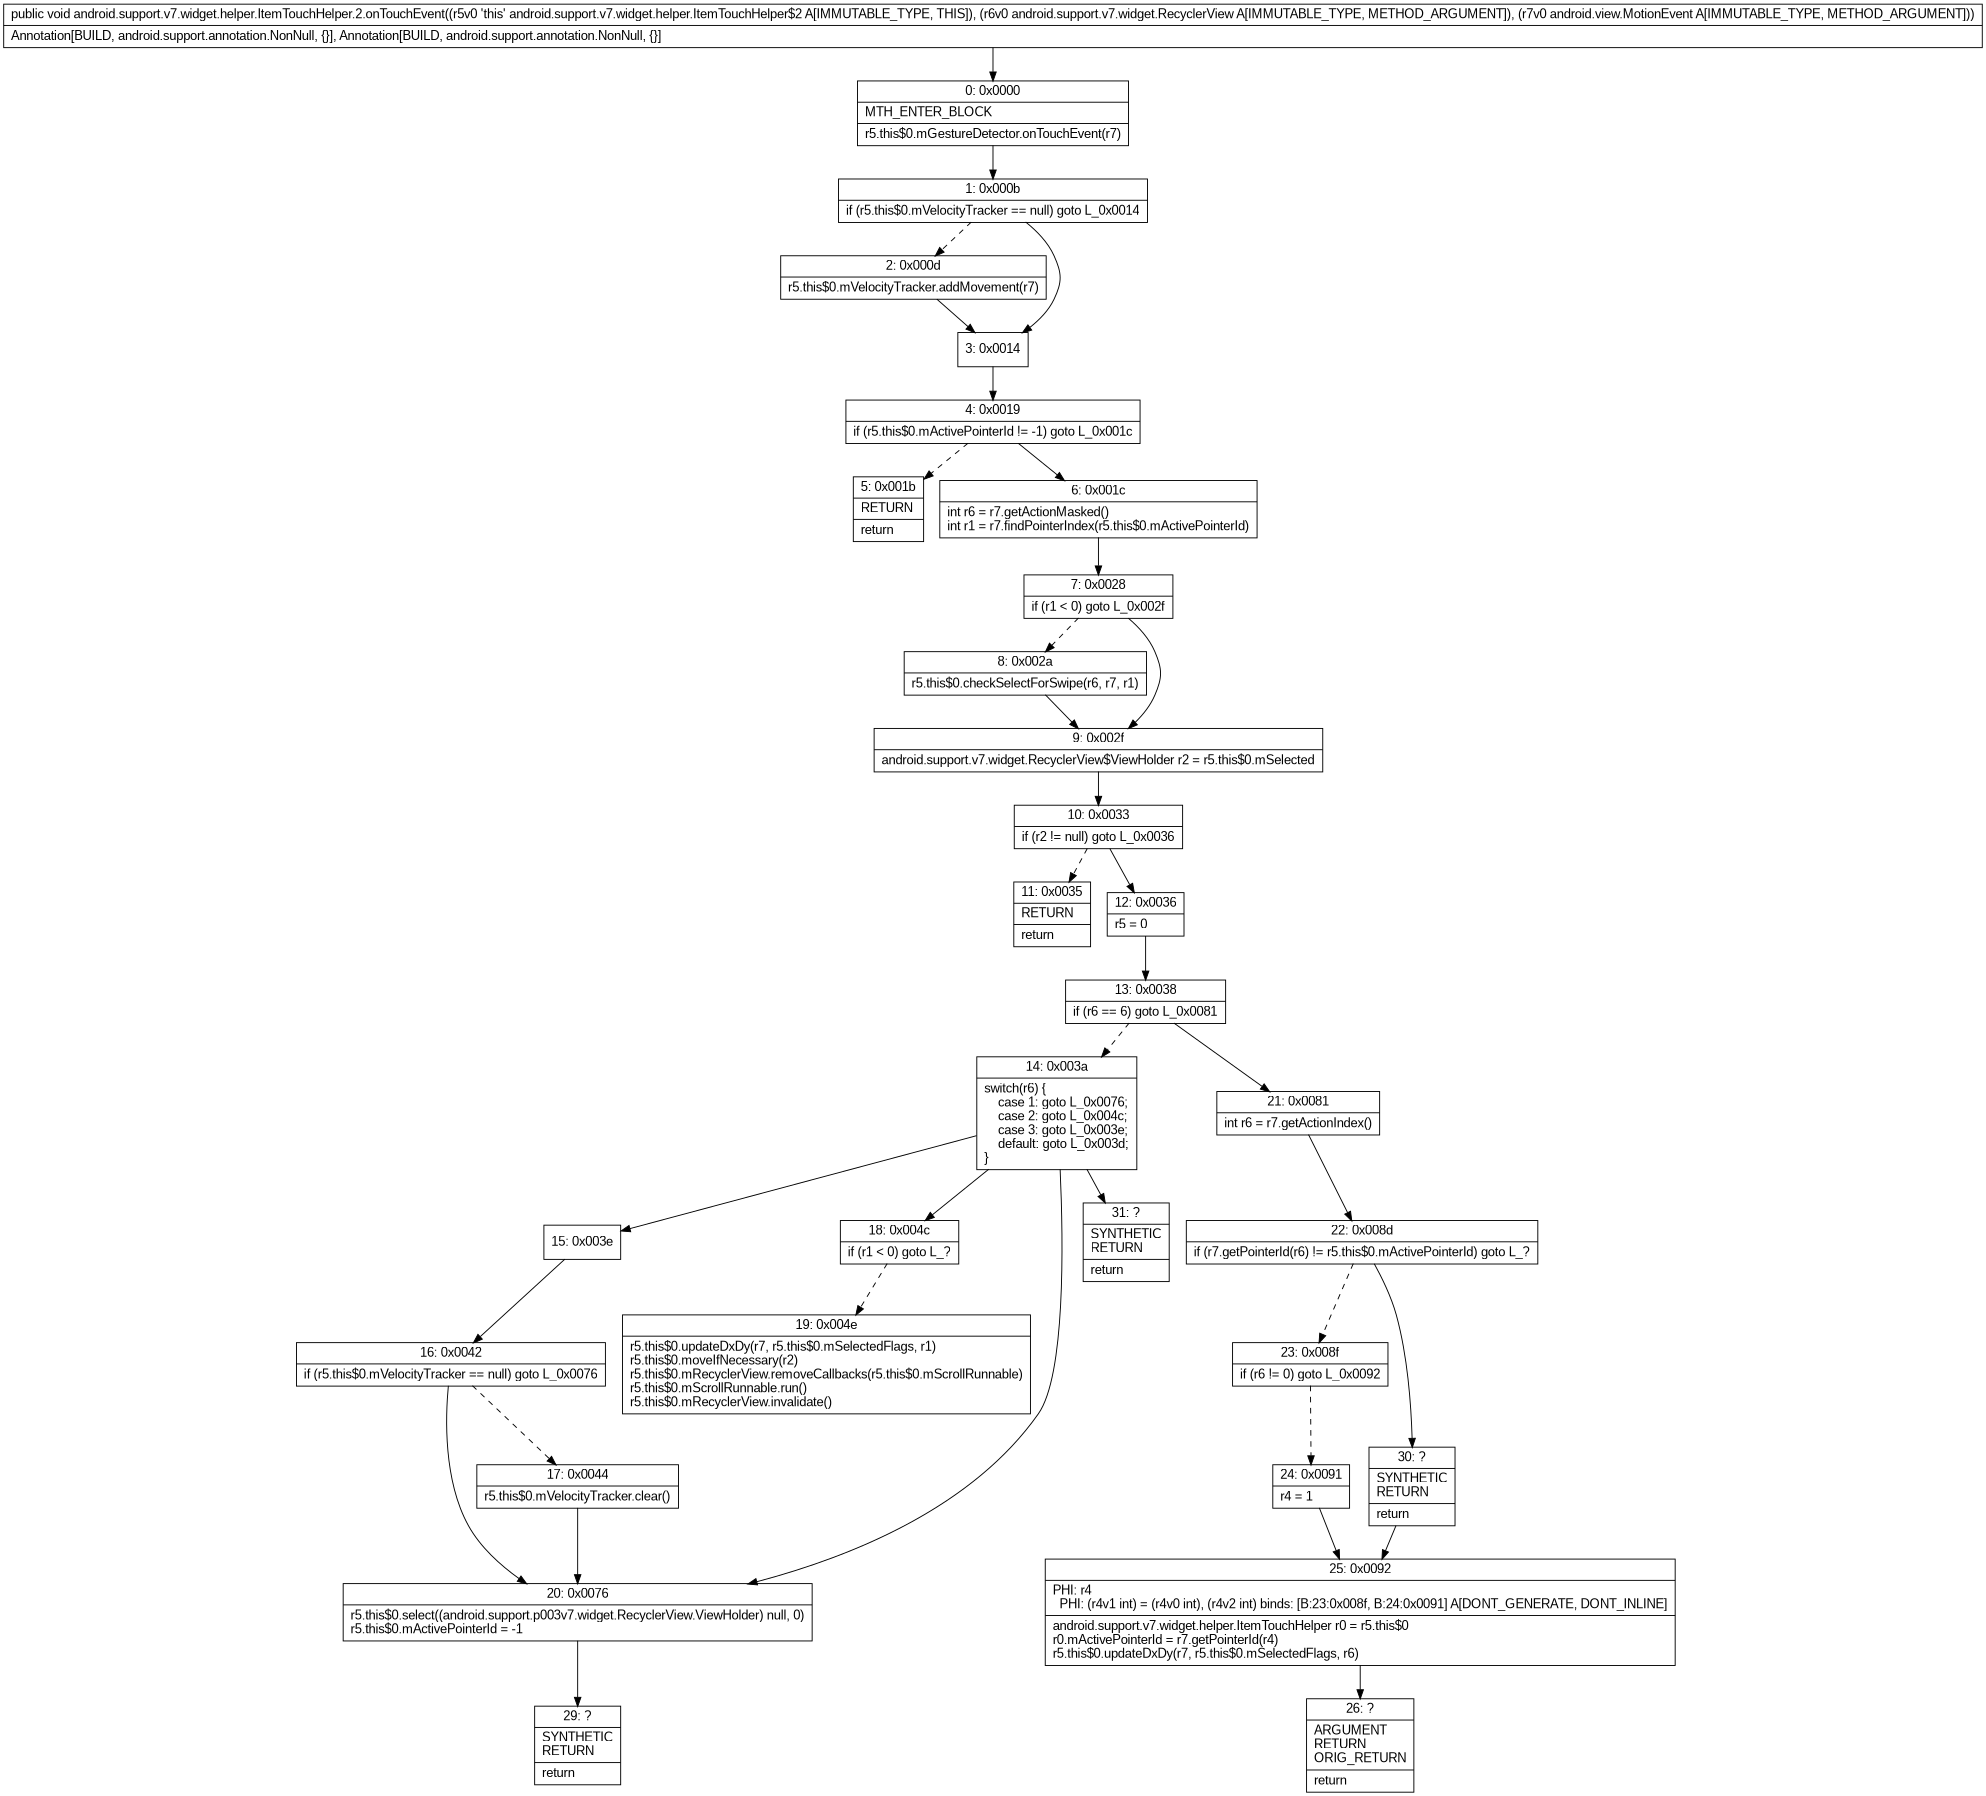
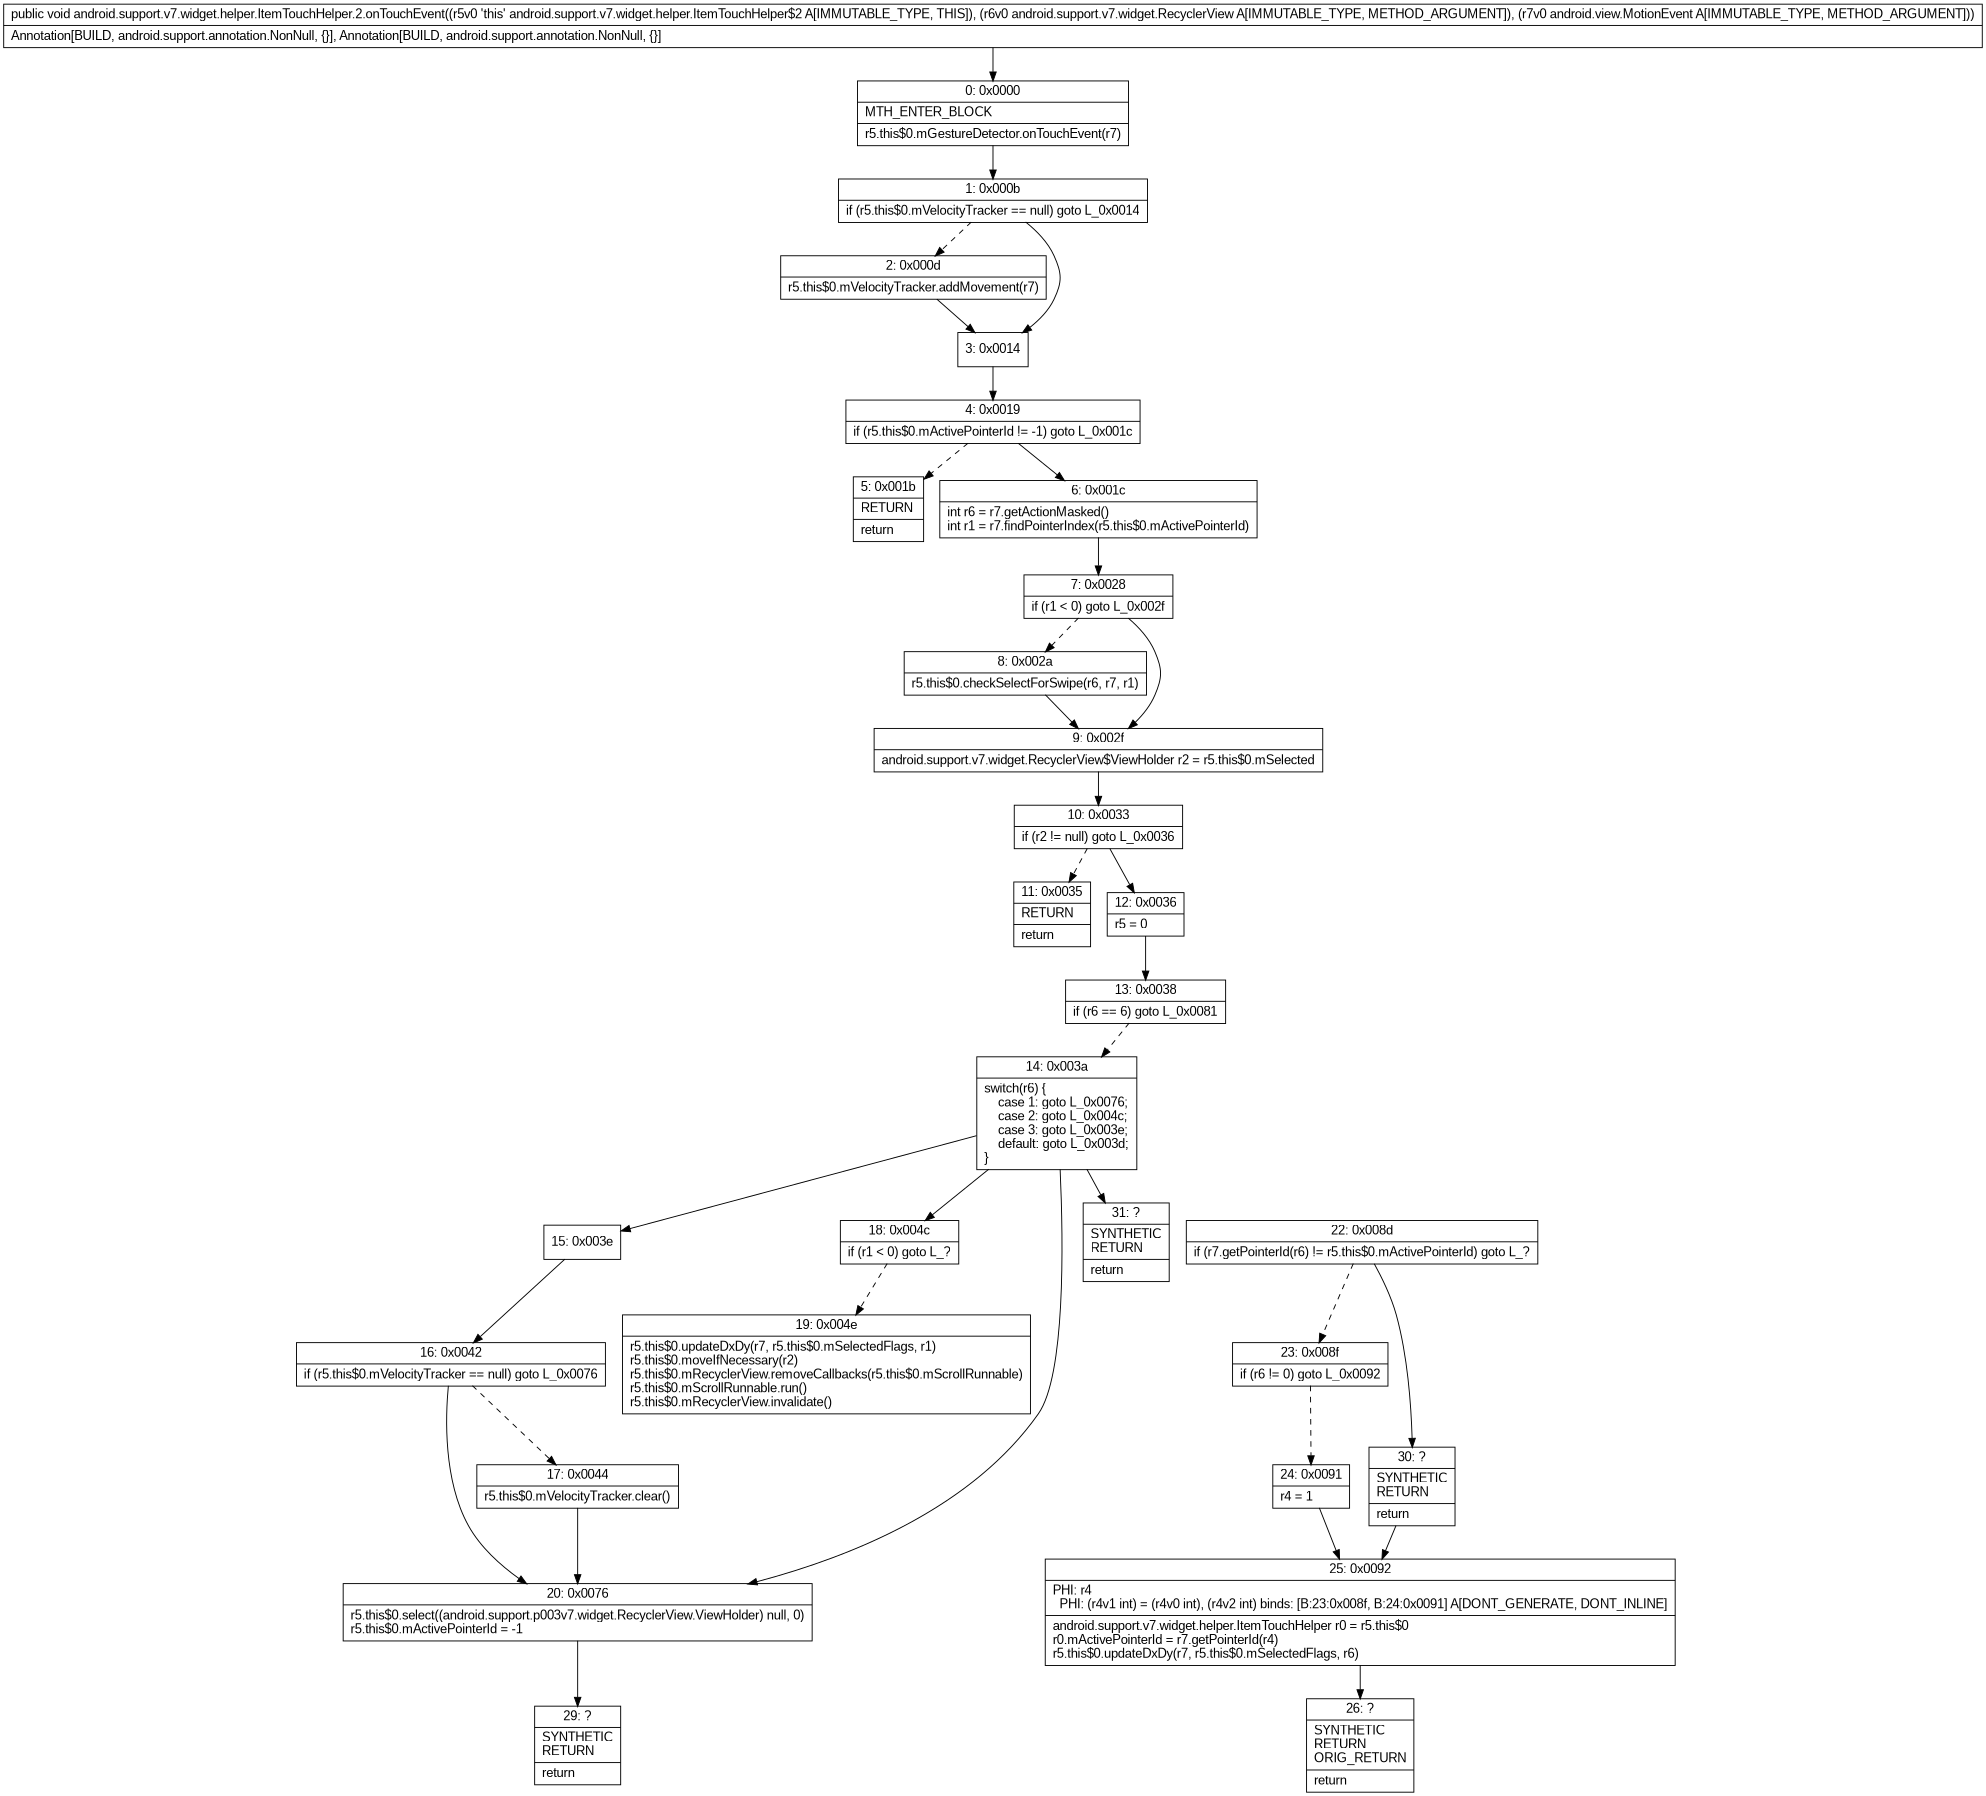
node "21: 0x0081": removed
node "26: ?": text "ARGUMENT" -> "SYNTHETIC"
